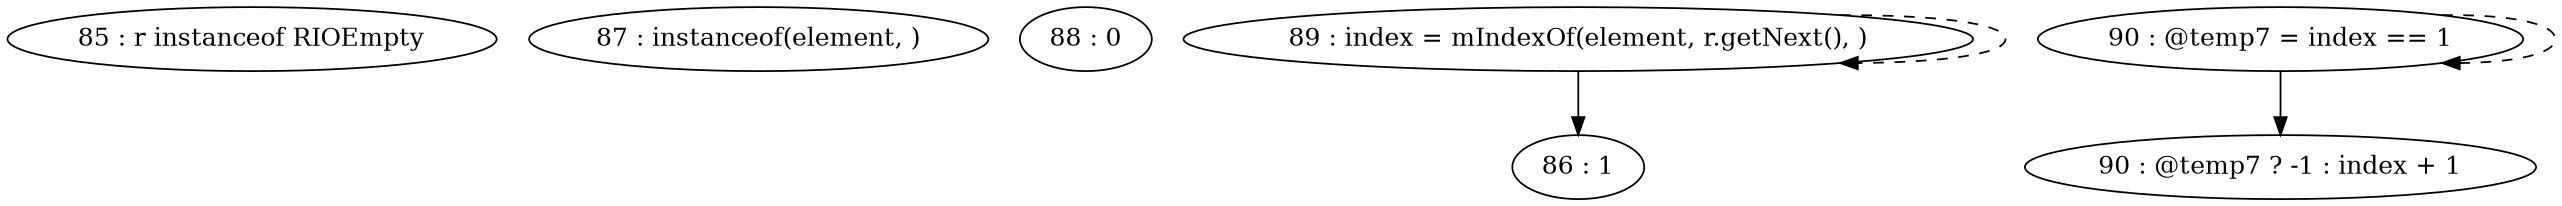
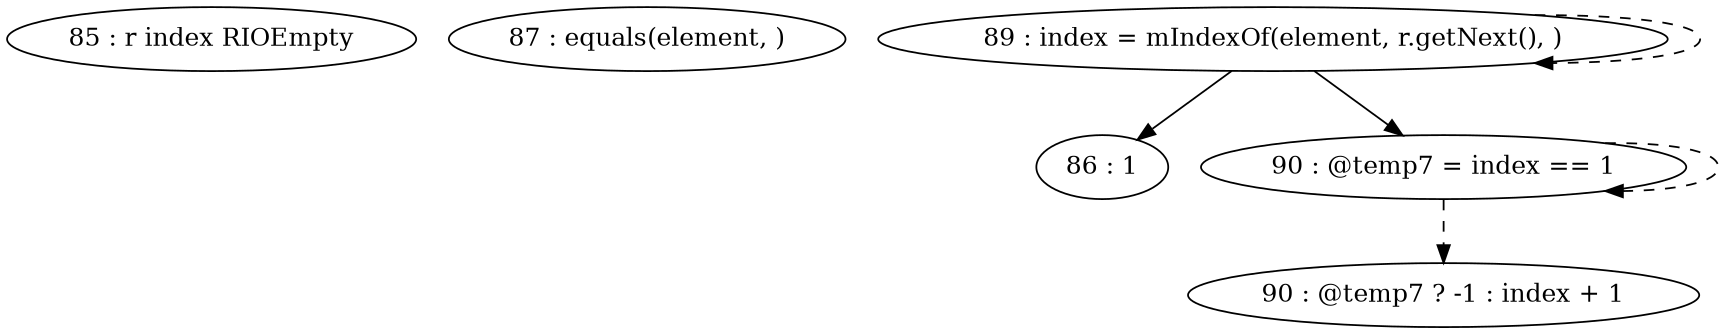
node "85 : r instanceof RIOEmpty": label "85 : r instanceof RIOEmpty" -> "85 : r index RIOEmpty"
node "87 : instanceof(element, )": label "87 : instanceof(element, )" -> "87 : equals(element, )"
node "88 : 0": removed
edge "90 : @temp7 = index == 1" -> "90 : @temp7 ? -1 : index + 1": style solid -> dashed
edge "89 : index = mIndexOf(element, r.getNext(), )" -> "90 : @temp7 = index == 1": added
